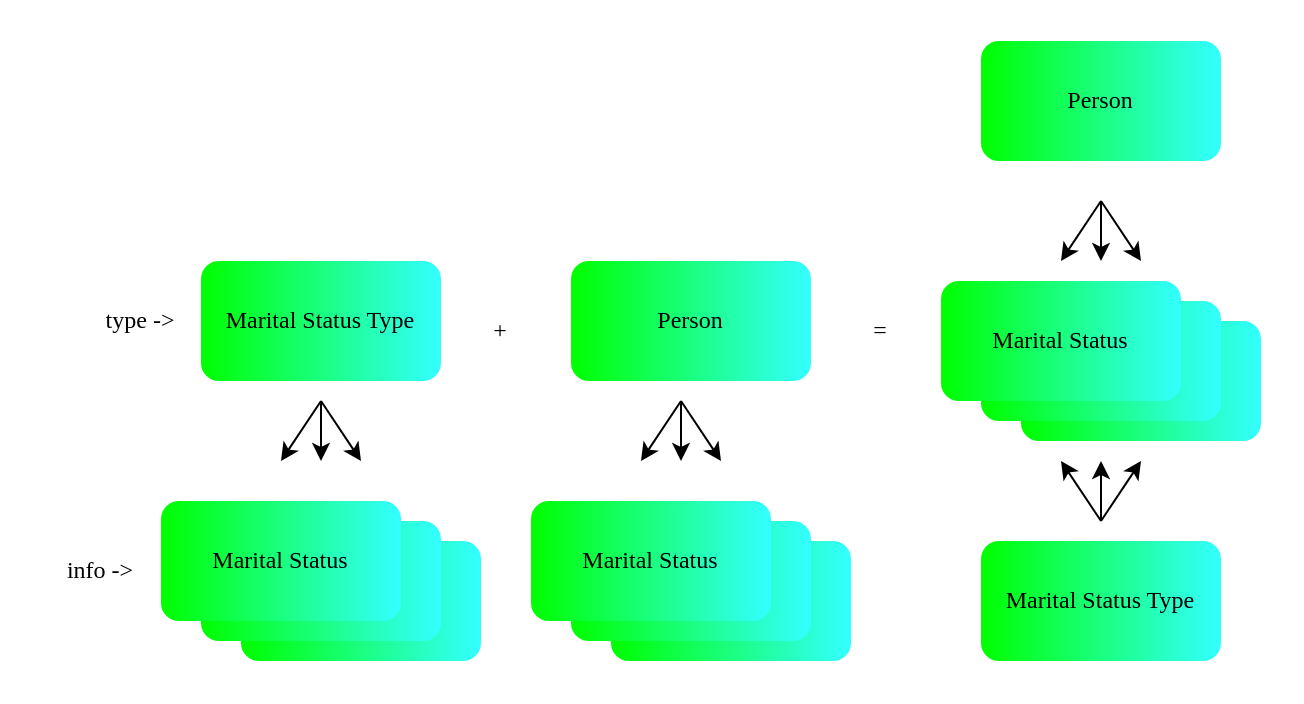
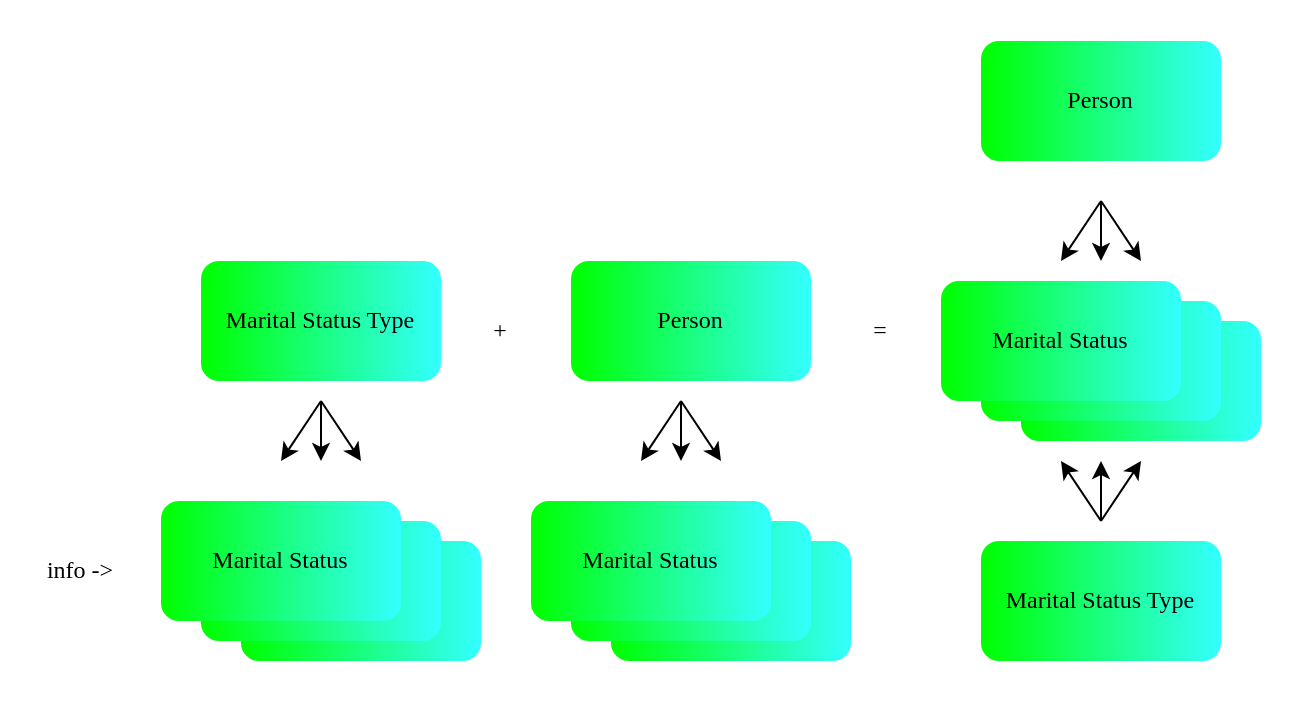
node "type ->": removed
node "info ->": moved (101, 571) -> (81, 571)
